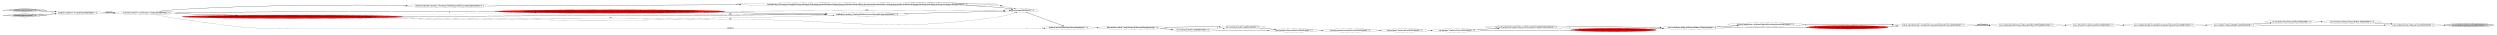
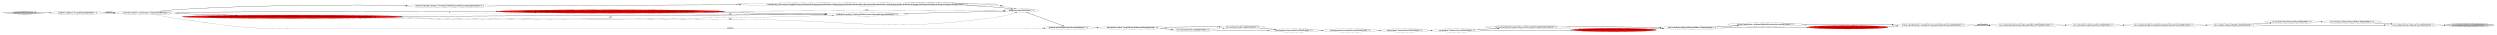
node "testDefaultSearchQueryMetricsQuery['1', '0', '0']": removed
